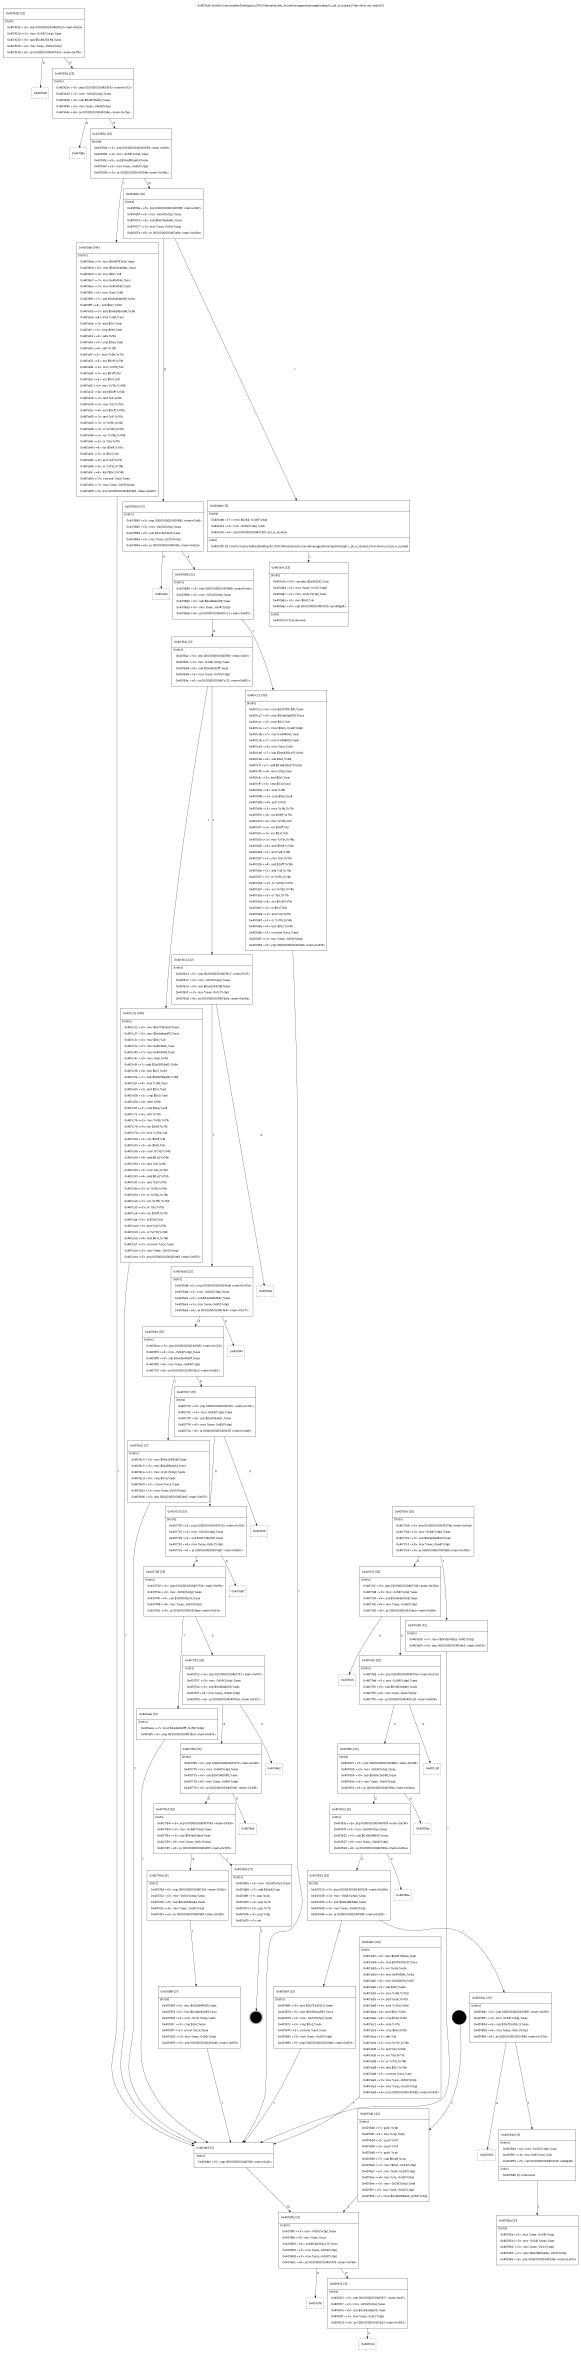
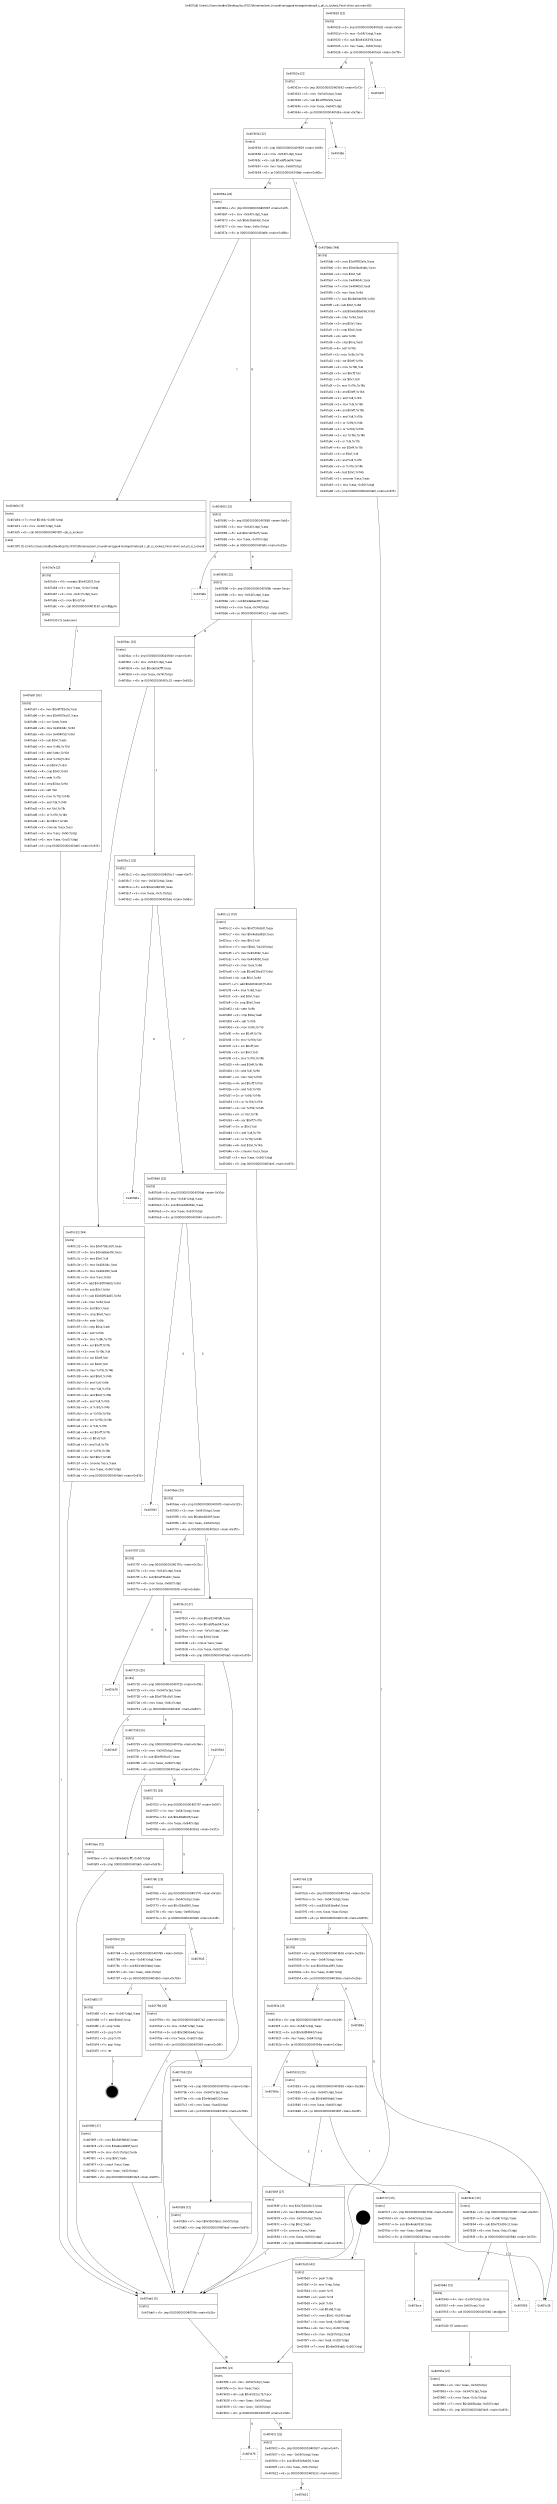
edge "0x401a7a [23]" -> "0x401a91 [93]": added, label "1"
edge "0x4017cf [25]" -> "0x4017e8 [25]": now "0x4017cf [25]" -> "0x401c26"
edge "0x401752 [25]" -> "0x4018e2": reversed
edge "0x40179d [25]" -> "0x4017b6 [25]": added, label "3"
